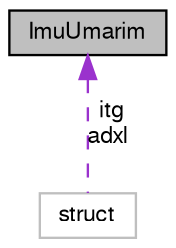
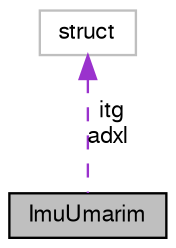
edge "struct" -> "ImuUmarim": reversed
